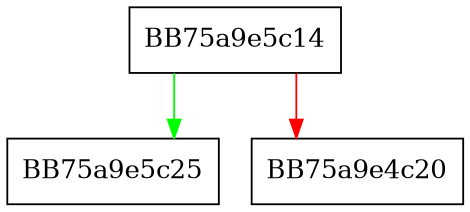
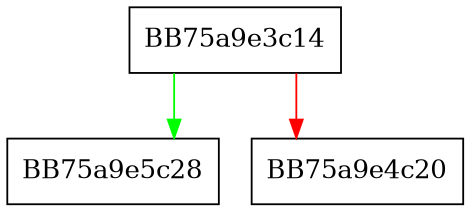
node "BB75a9e5c14": label "BB75a9e5c14" -> "BB75a9e3c14"
node "BB75a9e5c25": label "BB75a9e5c25" -> "BB75a9e5c28"
